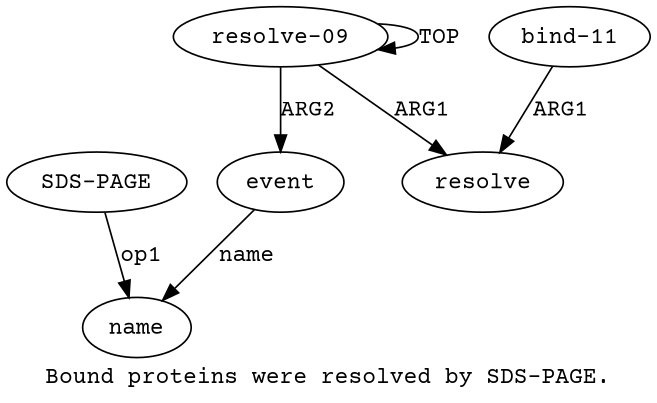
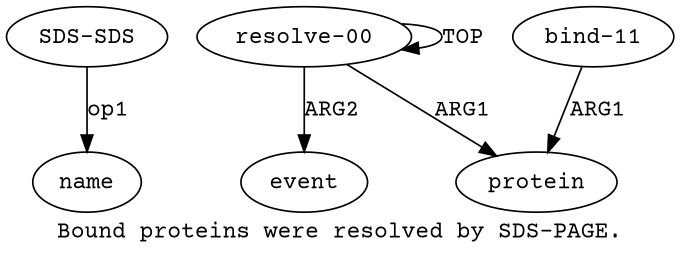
node "resolve-09": label "resolve-09" -> "resolve-00"
node "SDS-PAGE": label "SDS-PAGE" -> "SDS-SDS"
node "resolve": label "resolve" -> "protein"
edge "event" -> "name": removed, label "name"
